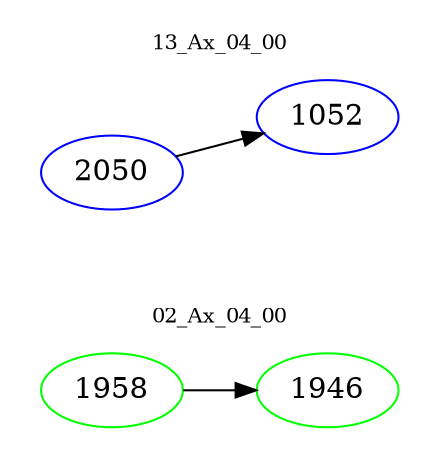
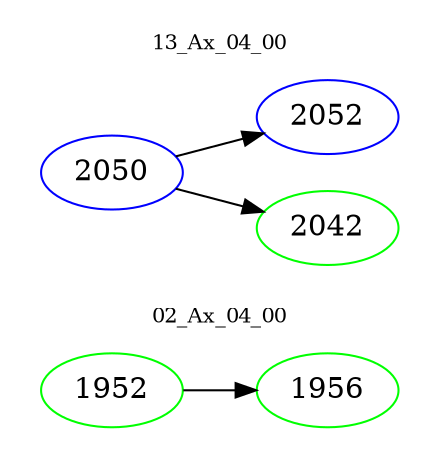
node "1052": label "1052" -> "2052"
node "2042": added
node "1958": label "1958" -> "1952"
node "1946": label "1946" -> "1956"
